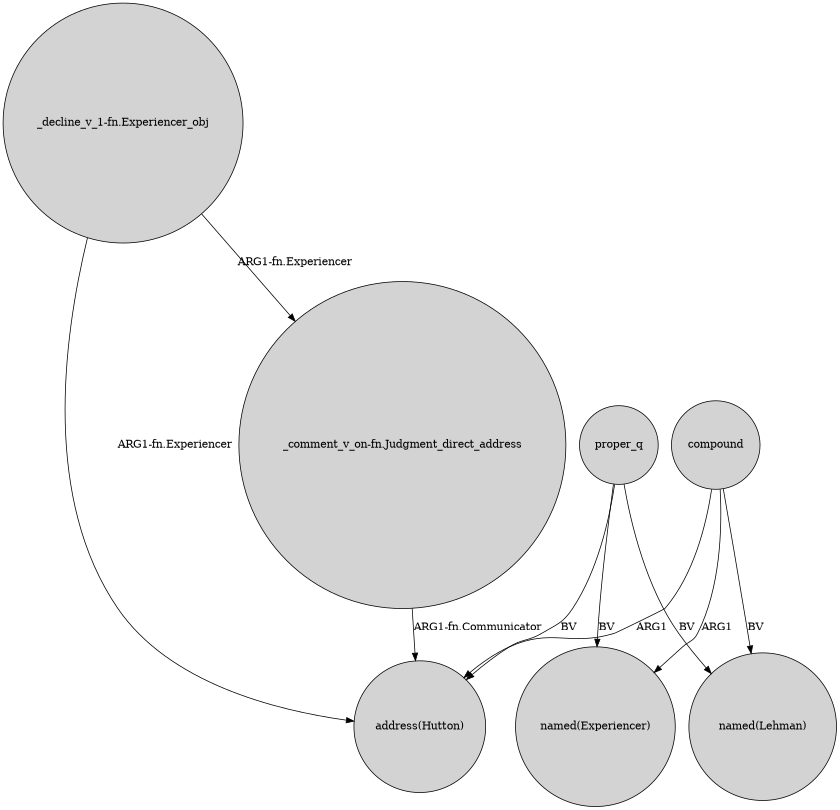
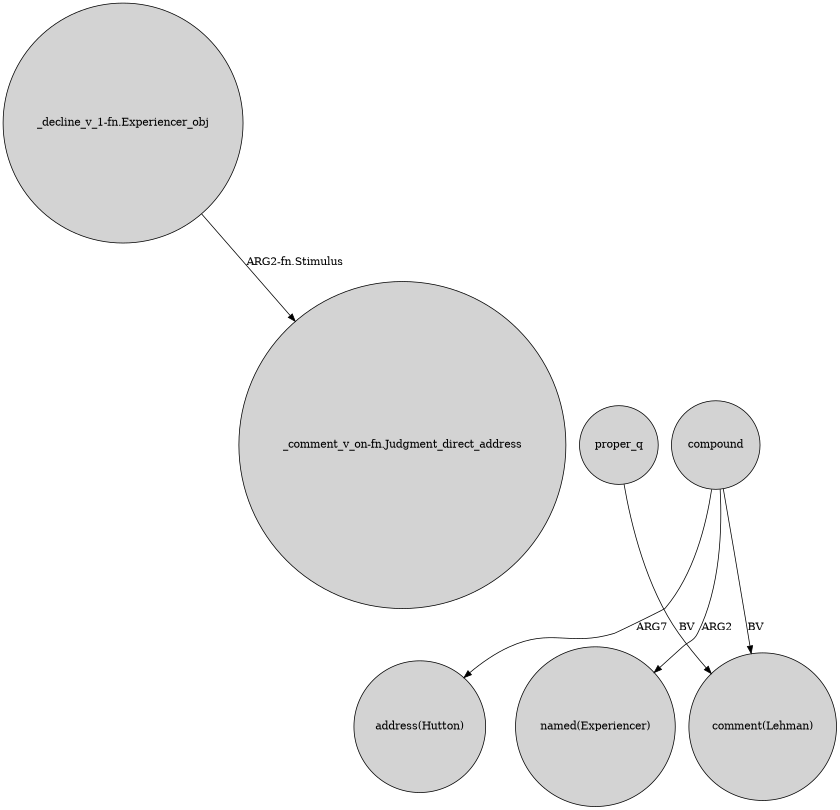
edge "_decline_v_1-fn.Experiencer_obj" -> "_comment_v_on-fn.Judgment_direct_address": label "ARG1-fn.Experiencer" -> "ARG2-fn.Stimulus"
edge "_decline_v_1-fn.Experiencer_obj" -> "address(Hutton)": removed, label "ARG1-fn.Experiencer"
edge "proper_q" -> "named(Experiencer)": removed, label "BV"
edge "proper_q" -> "address(Hutton)": removed, label "BV"
edge "compound" -> "address(Hutton)": label "ARG1" -> "ARG7"
edge "compound" -> "named(Experiencer)": label "ARG1" -> "ARG2"
edge "_comment_v_on-fn.Judgment_direct_address" -> "address(Hutton)": removed, label "ARG1-fn.Communicator"
node "named(Lehman)": label "named(Lehman)" -> "comment(Lehman)"
